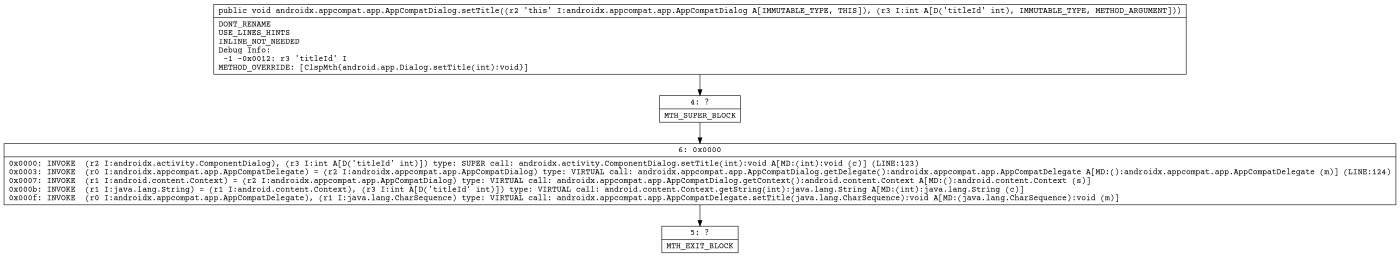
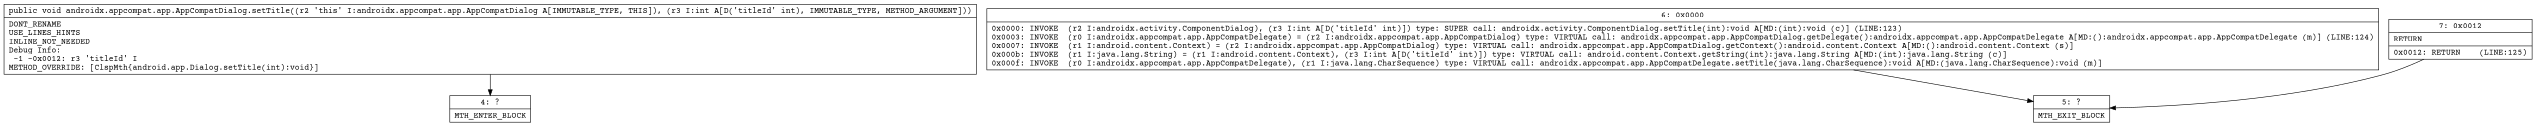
node "7: 0x0012": added
node "4: ?": text "MTH_SUPER_BLOCK" -> "MTH_ENTER_BLOCK"
edge "4: ?" -> "6: 0x0000": removed
